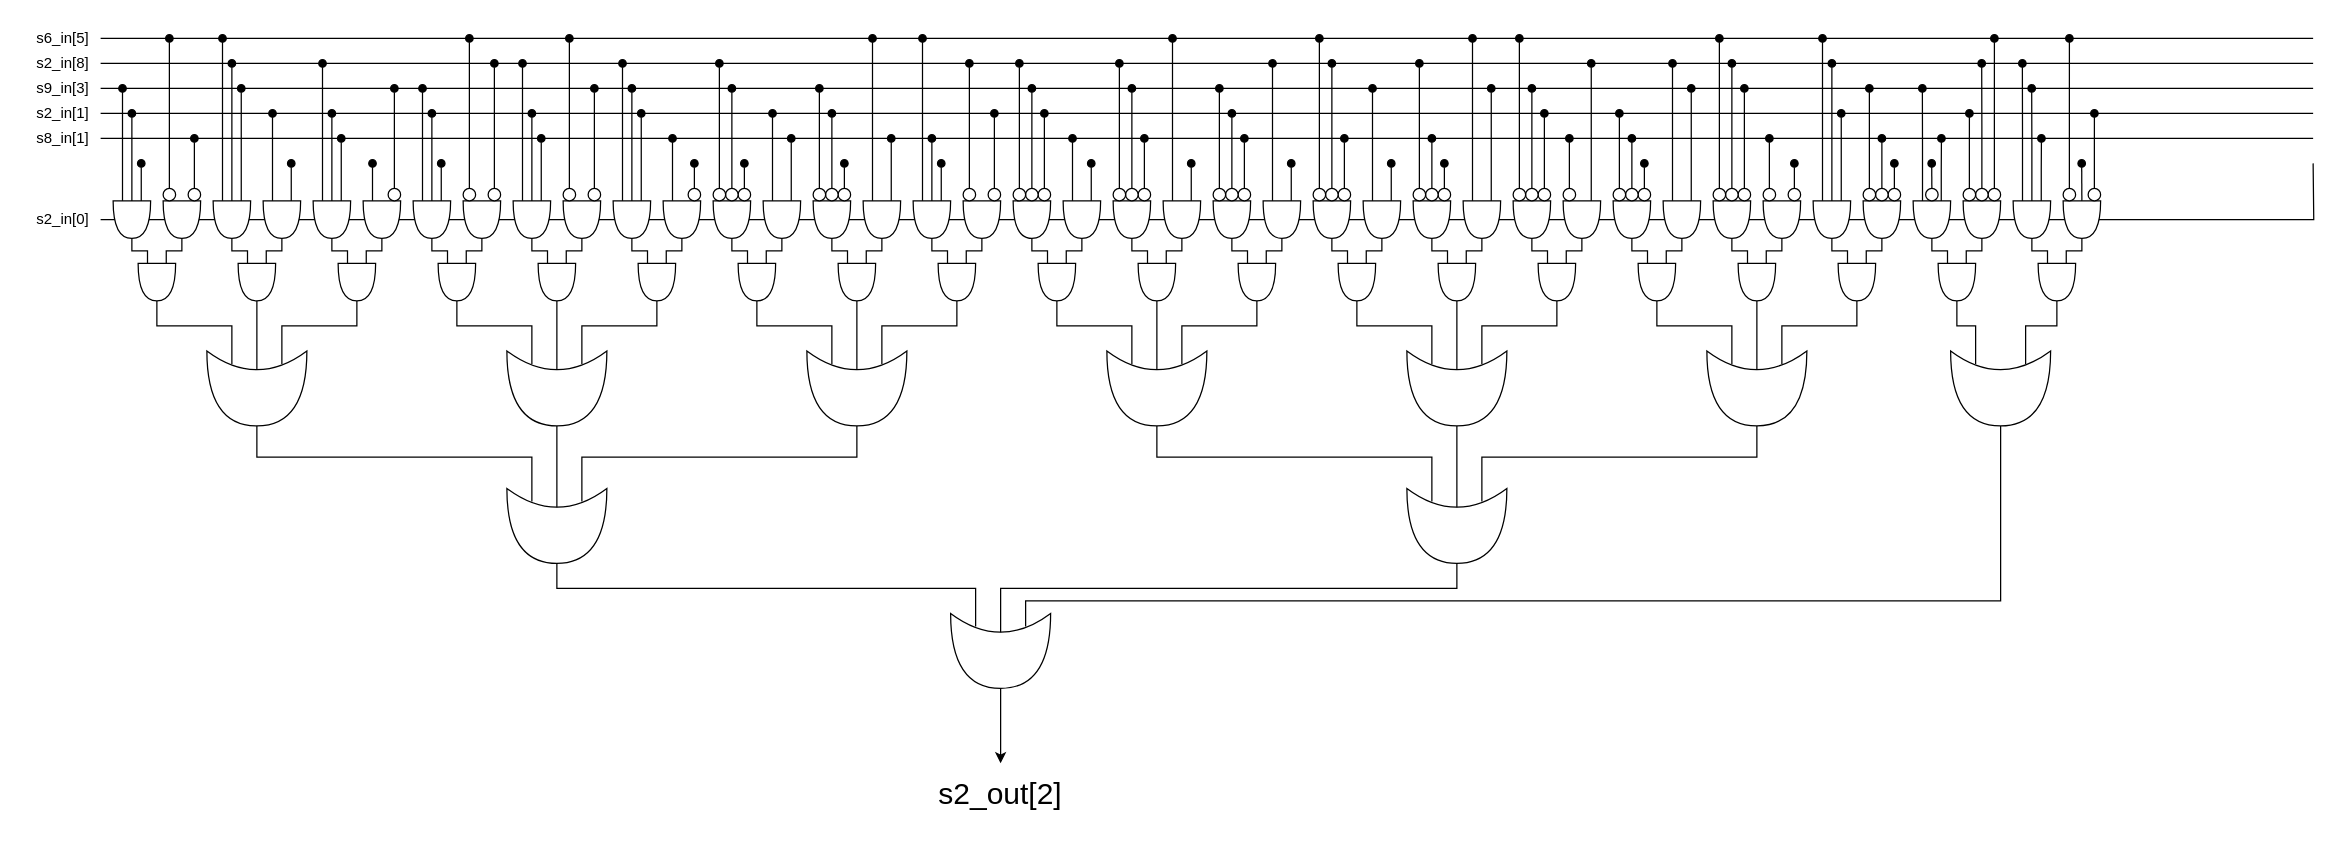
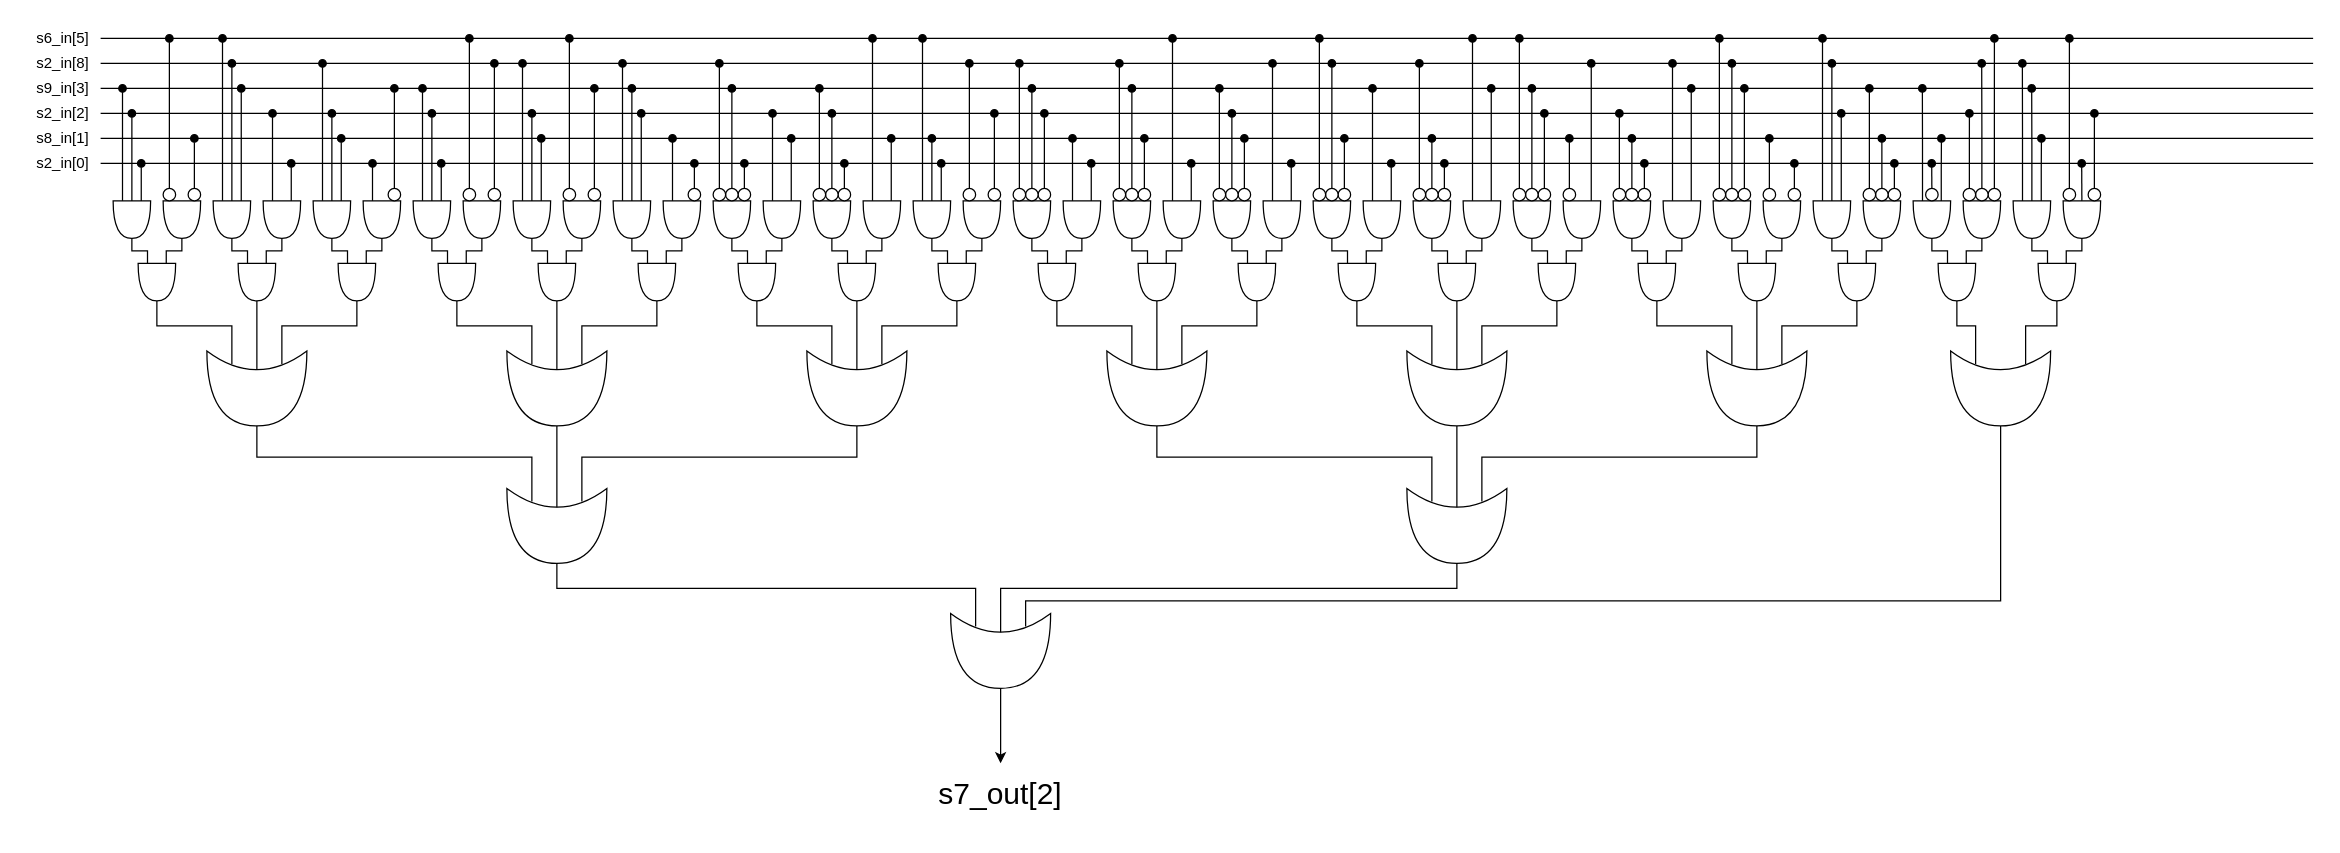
node "s2_in[1]": label "s2_in[1]" -> "s2_in[2]"
node "s2_in[0]": moved (63, 219) -> (63, 163)
node "s2_out[2]": label "s2_out[2]" -> "s7_out[2]"
